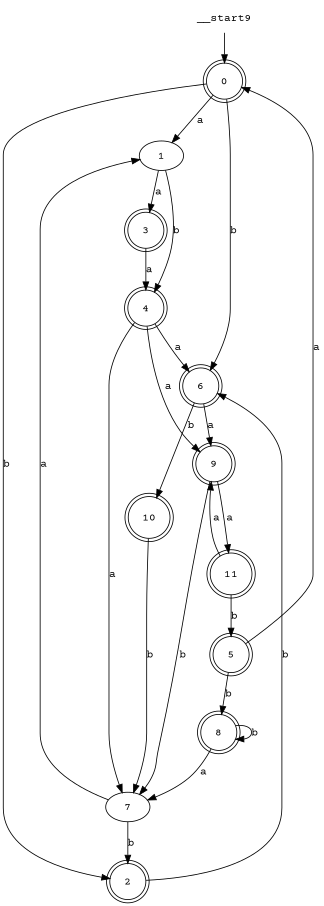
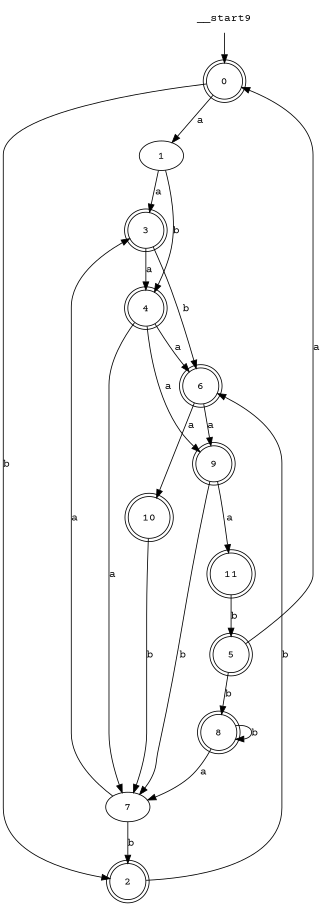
edge "0" -> "6": now "3" -> "6"
edge "6" -> "10": label "b" -> "a"
edge "7" -> "1": now "7" -> "3"
edge "11" -> "9": removed, label "a"
